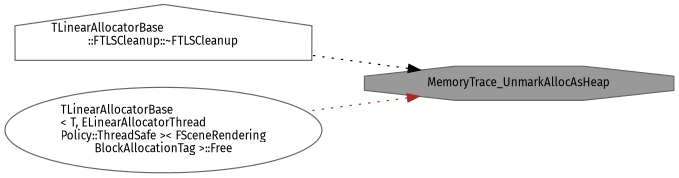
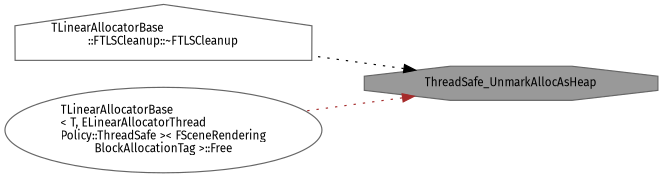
node "MemoryTrace_UnmarkAllocAsHeap": label "MemoryTrace_UnmarkAllocAsHeap" -> "ThreadSafe_UnmarkAllocAsHeap"
